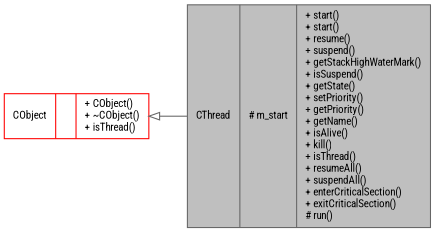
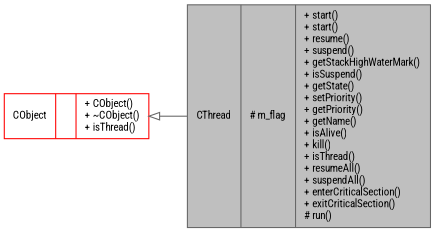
node "CThread": text "# m_start" -> "# m_flag"
